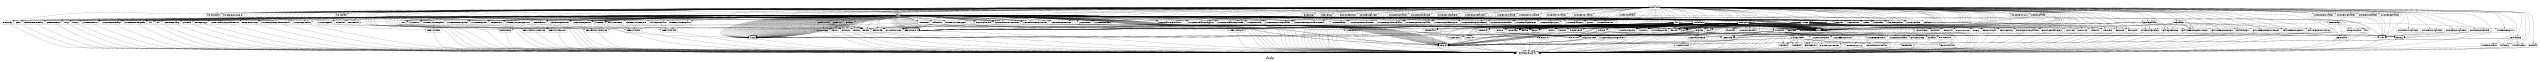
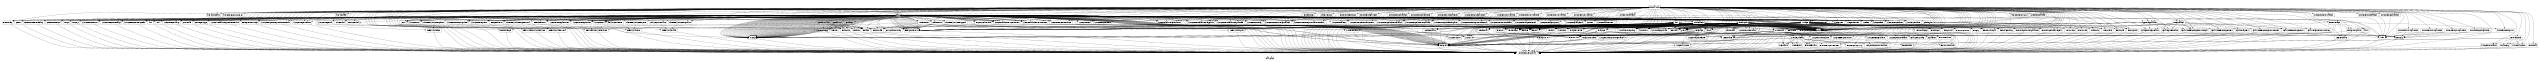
node "custom_ext_1_cli_add_cb": removed
